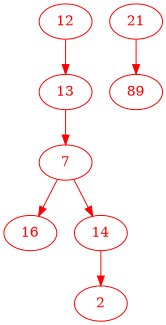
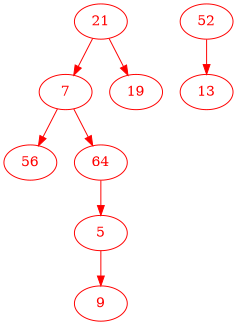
node "12": label "12" -> "52"
node "89": label "89" -> "19"
edge "13" -> "7": now "21" -> "7"
node "16": label "16" -> "56"
node "14": label "14" -> "64"
node "9": added
node "2": label "2" -> "5"
